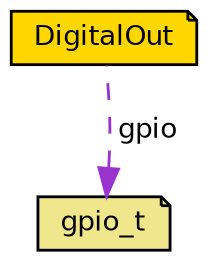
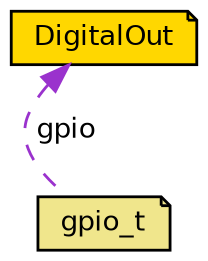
edge "DigitalOut" -> "gpio_t": reversed
